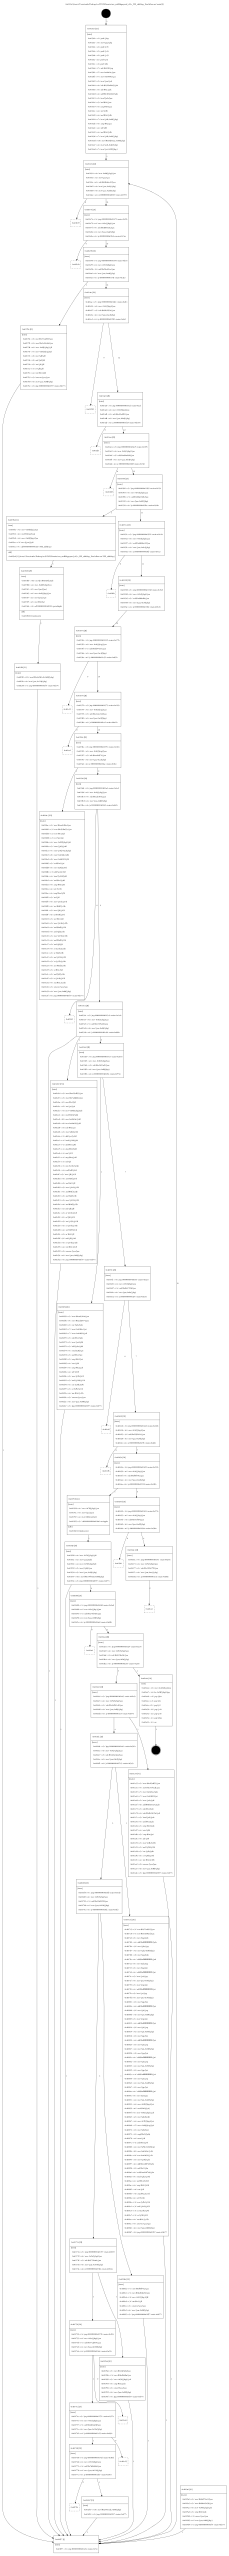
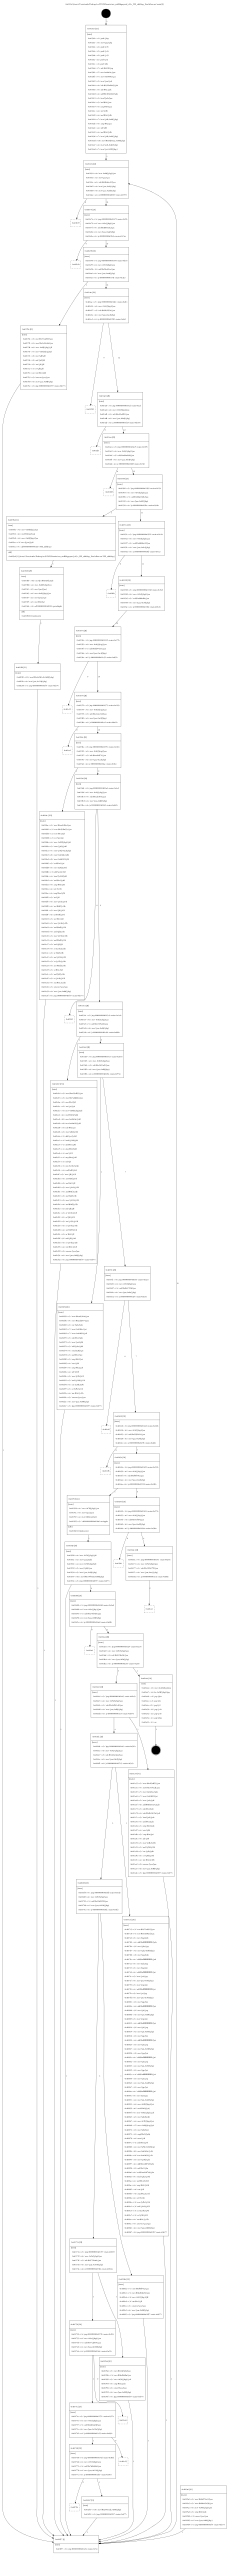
edge "0x4015c4 [28]" -> "0x401f57 [5]": now "0x401dac [152]" -> "0x401f57 [5]"
